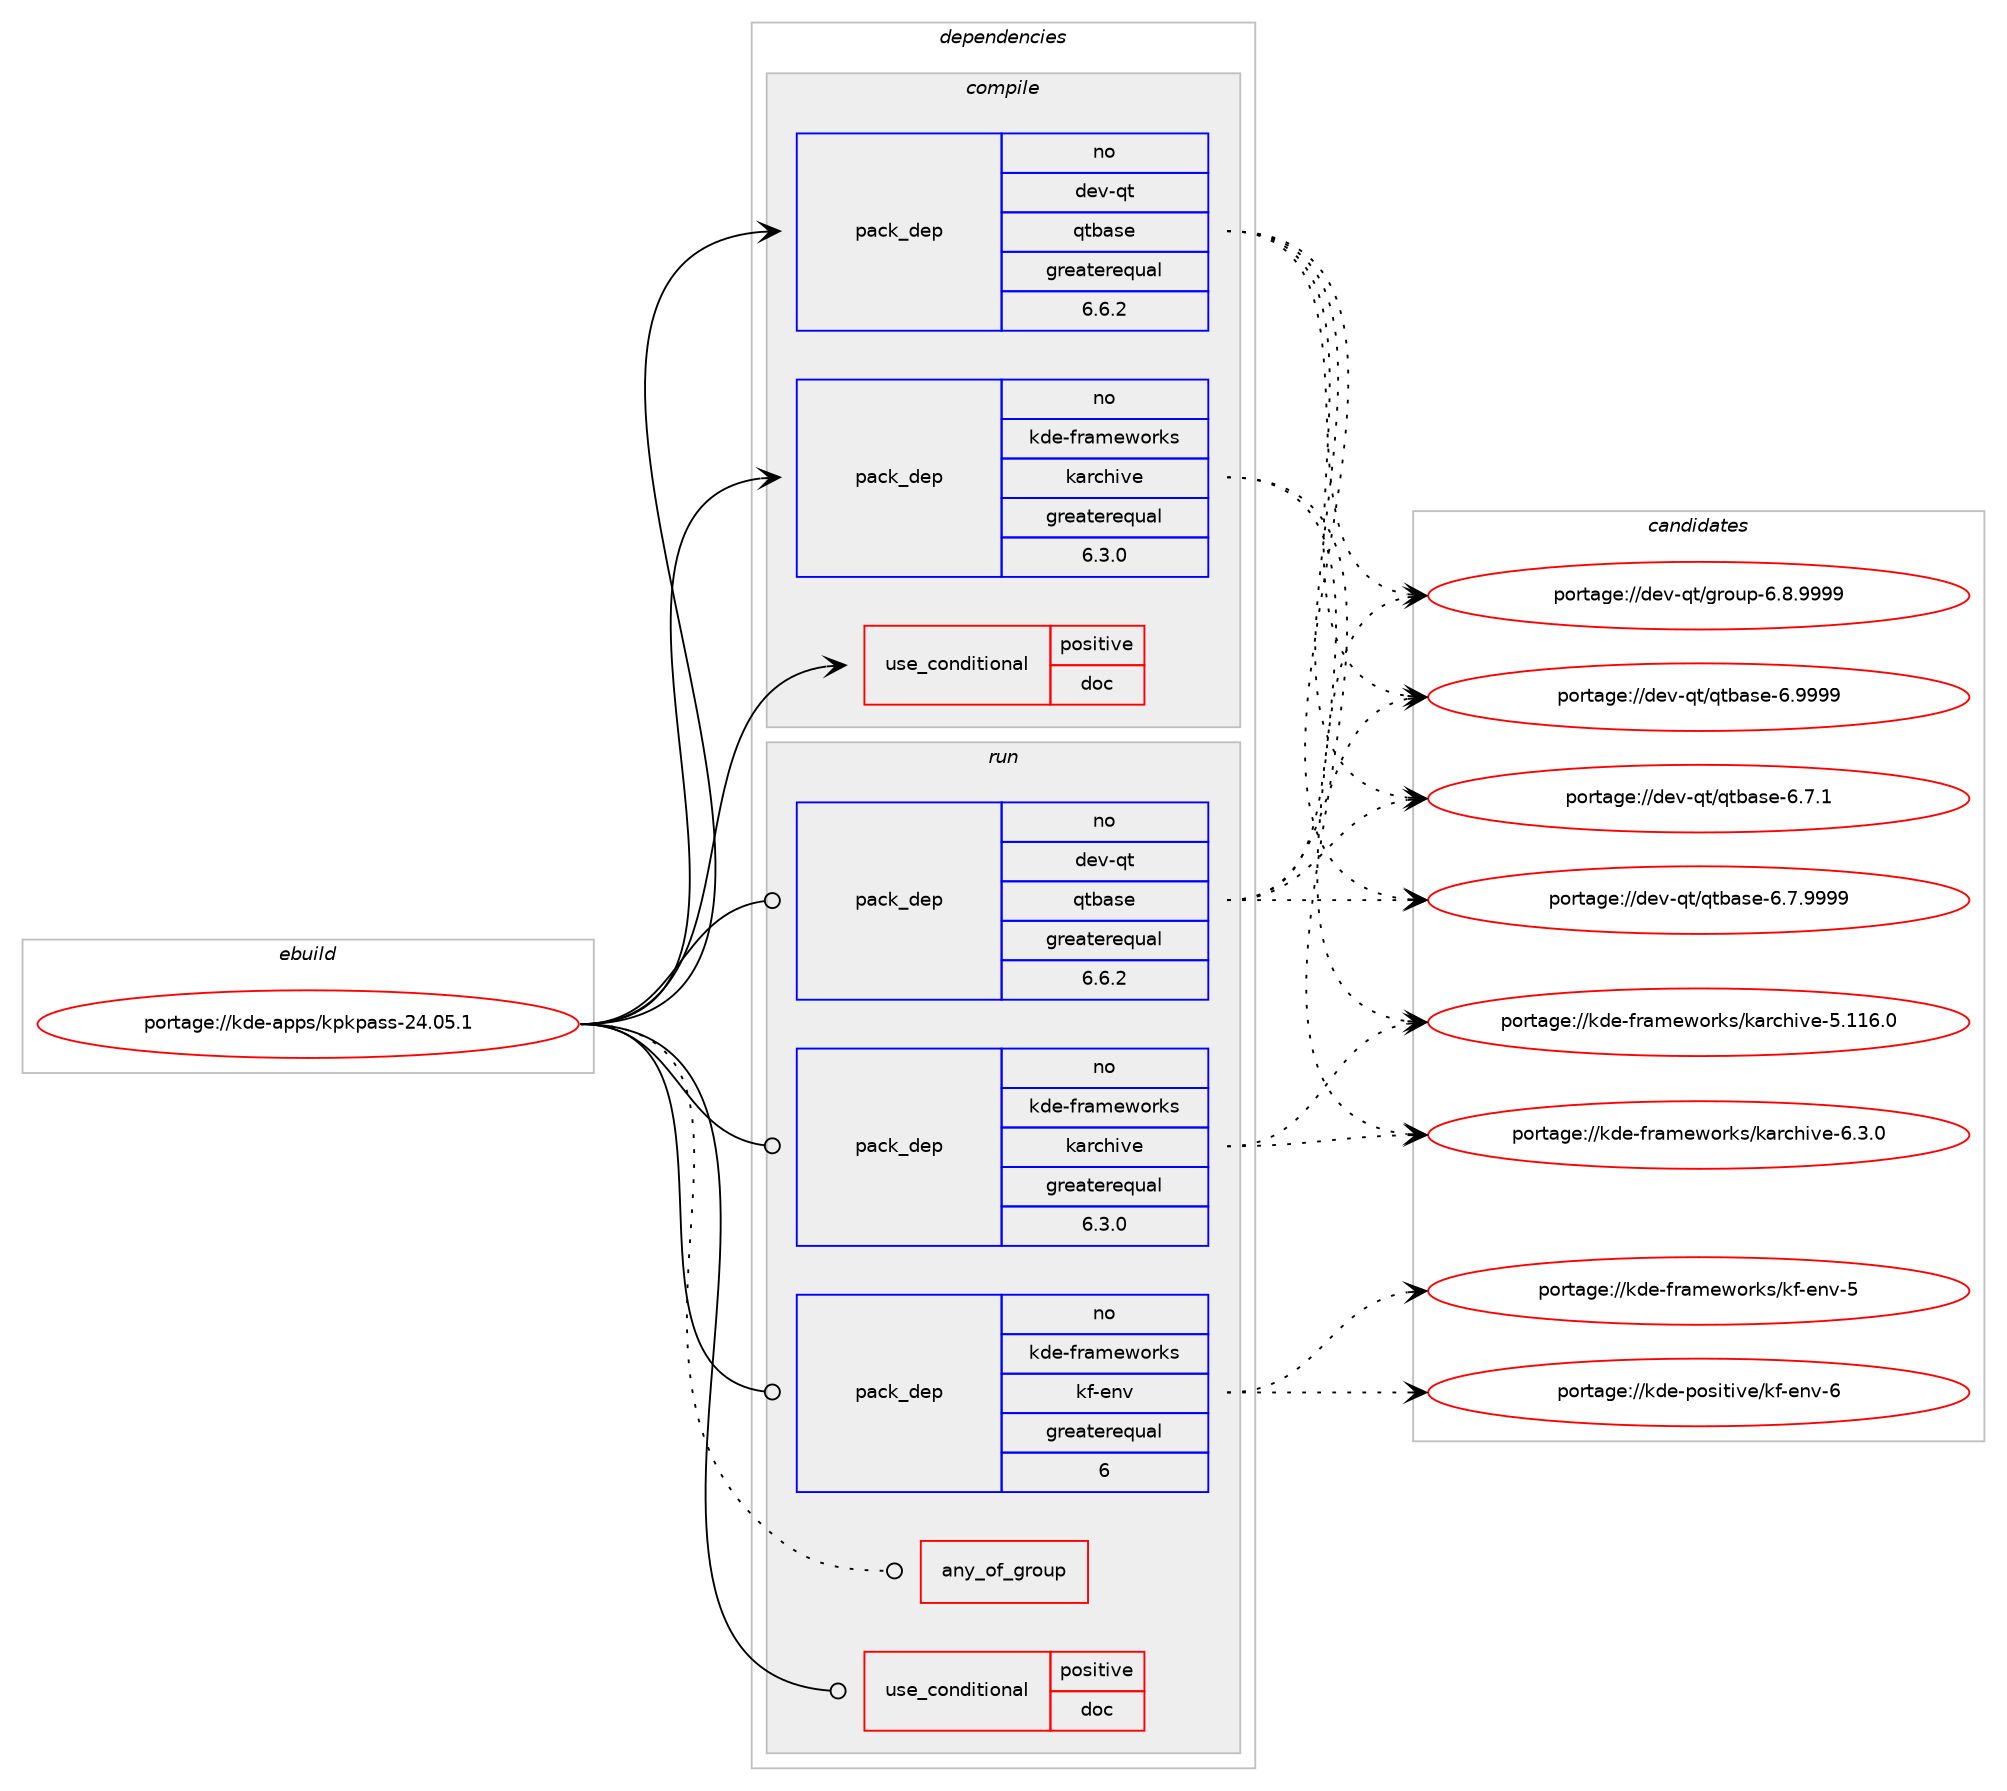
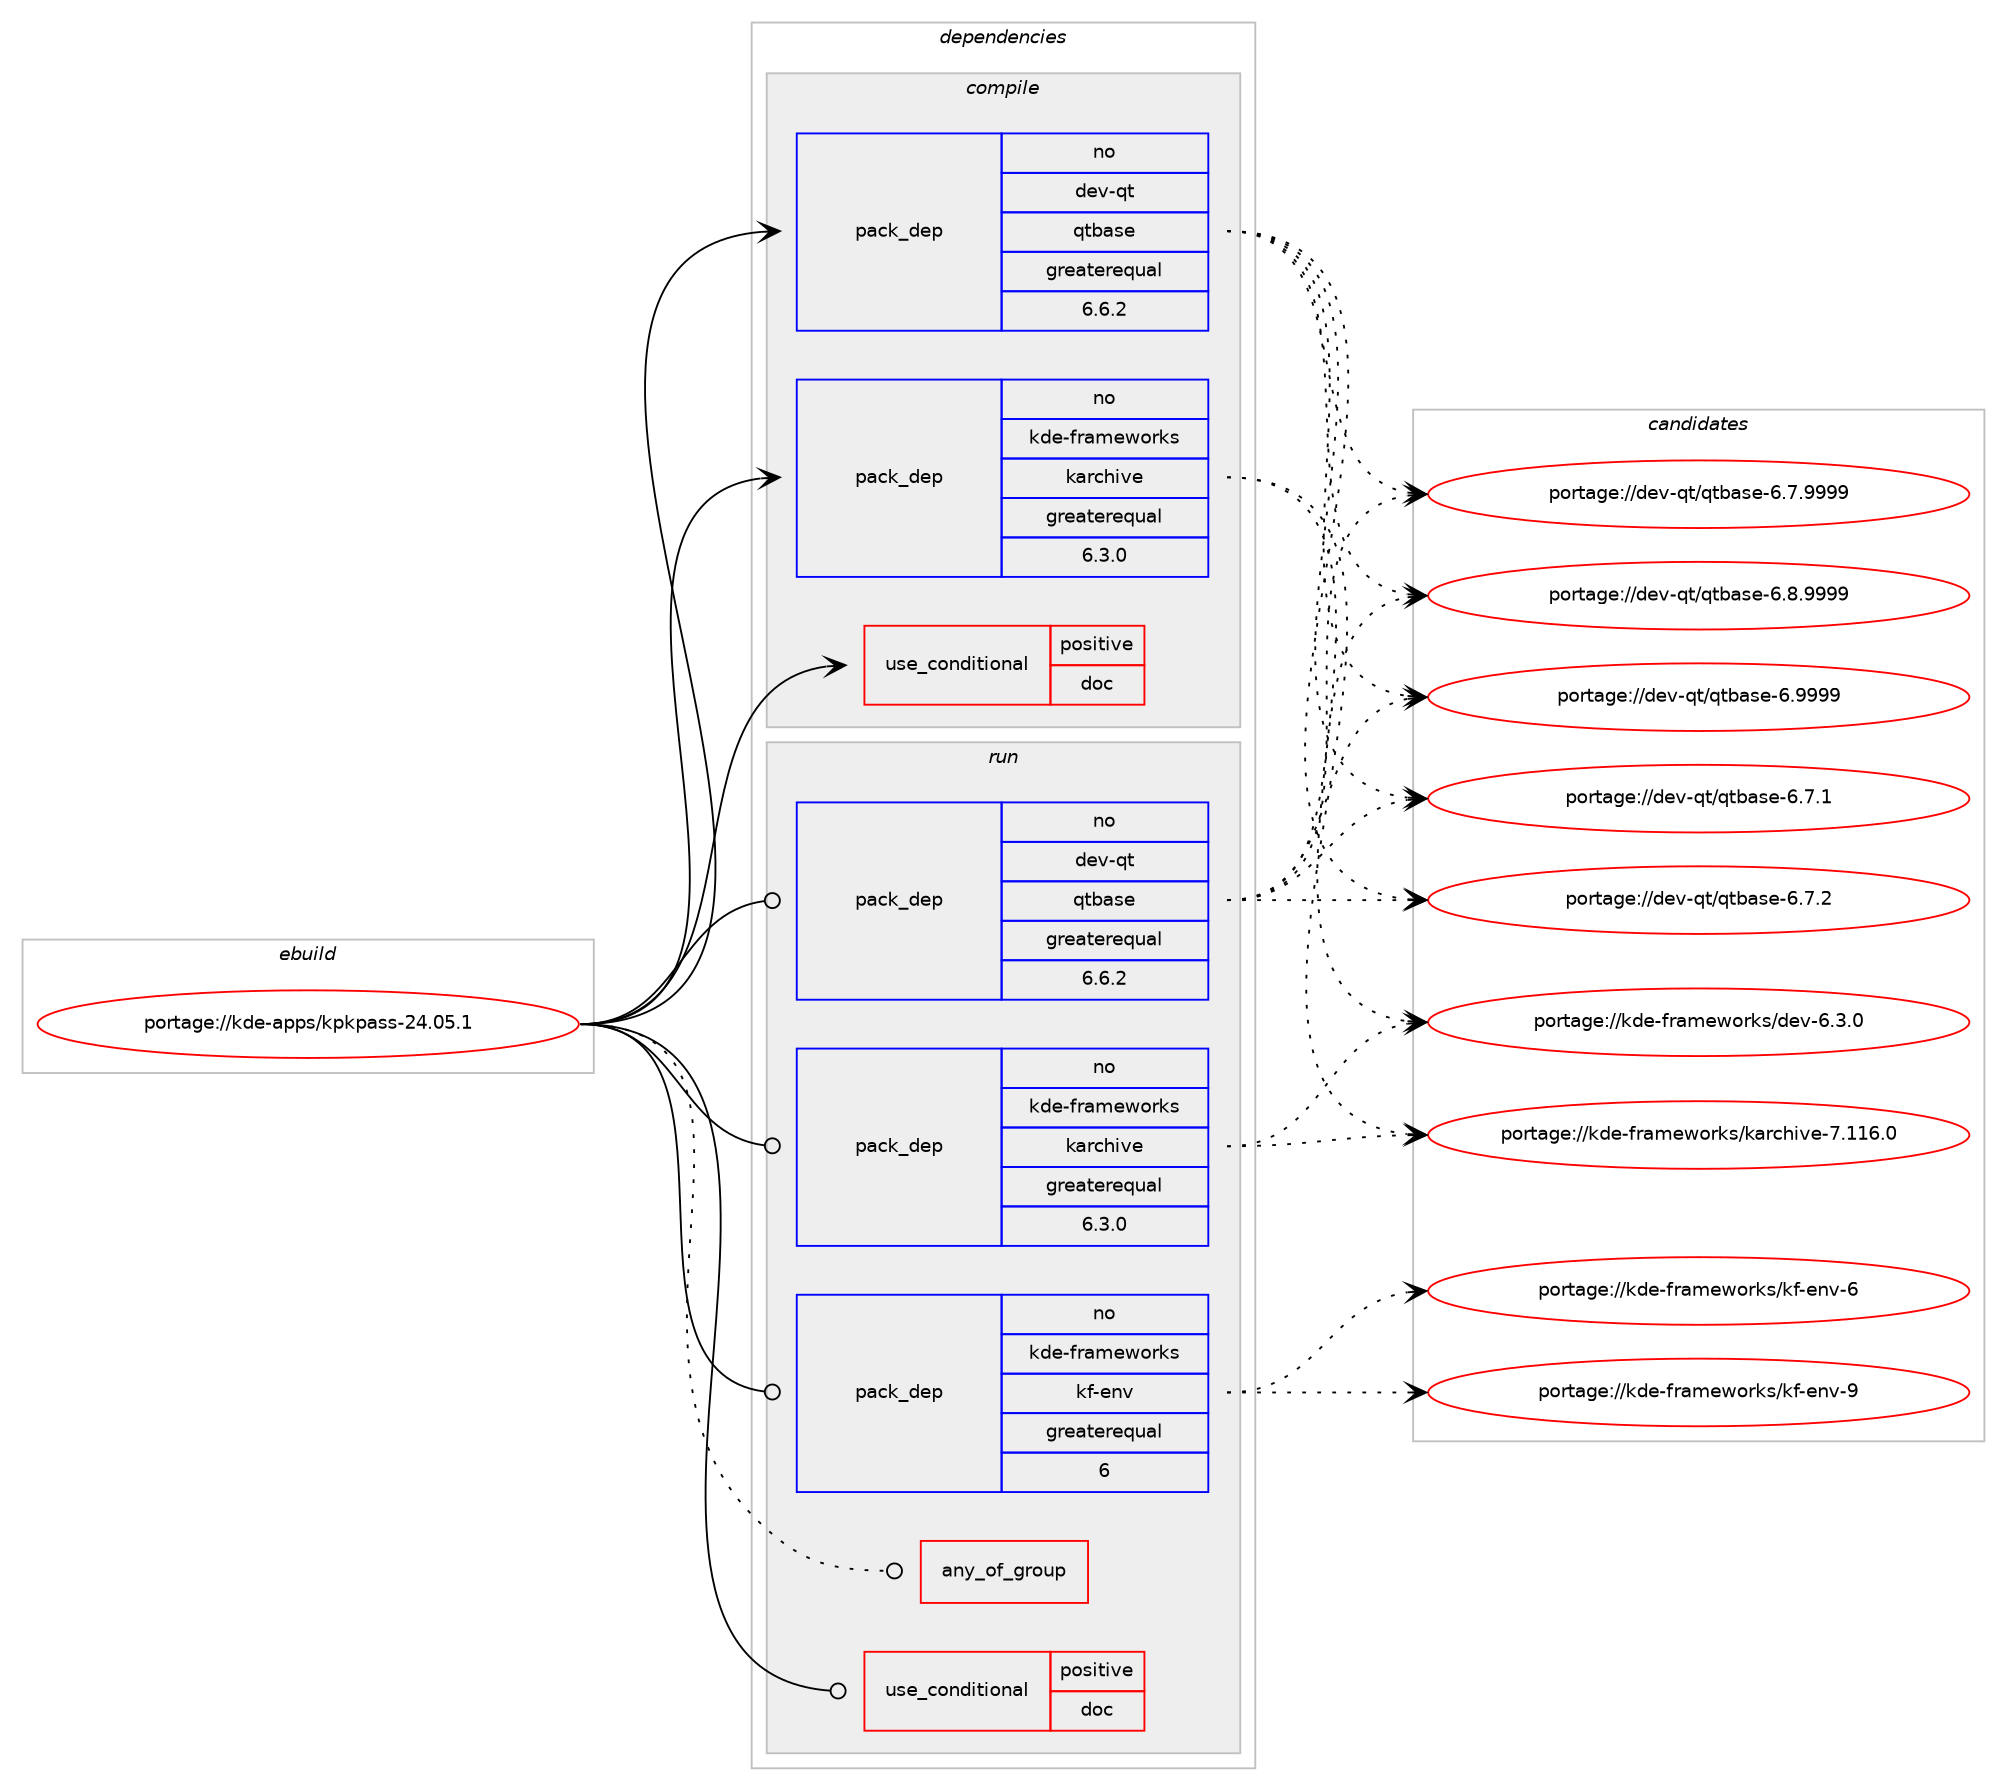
node "portage://dev-qt/group-6.8.9999": label "portage://dev-qt/group-6.8.9999" -> "portage://dev-qt/qtbase-6.8.9999"
node "portage://dev-qt/qtbase-6.7.2": added
node "portage://kde-frameworks/karchive-5.116.0": label "portage://kde-frameworks/karchive-5.116.0" -> "portage://kde-frameworks/karchive-7.116.0"
node "portage://kde-frameworks/karchive-6.3.0": label "portage://kde-frameworks/karchive-6.3.0" -> "portage://kde-frameworks/dev-6.3.0"
node "portage://kde-frameworks/kf-env-5": label "portage://kde-frameworks/kf-env-5" -> "portage://kde-frameworks/kf-env-9"
node "portage://kde-positive/kf-env-6": label "portage://kde-positive/kf-env-6" -> "portage://kde-frameworks/kf-env-6"
